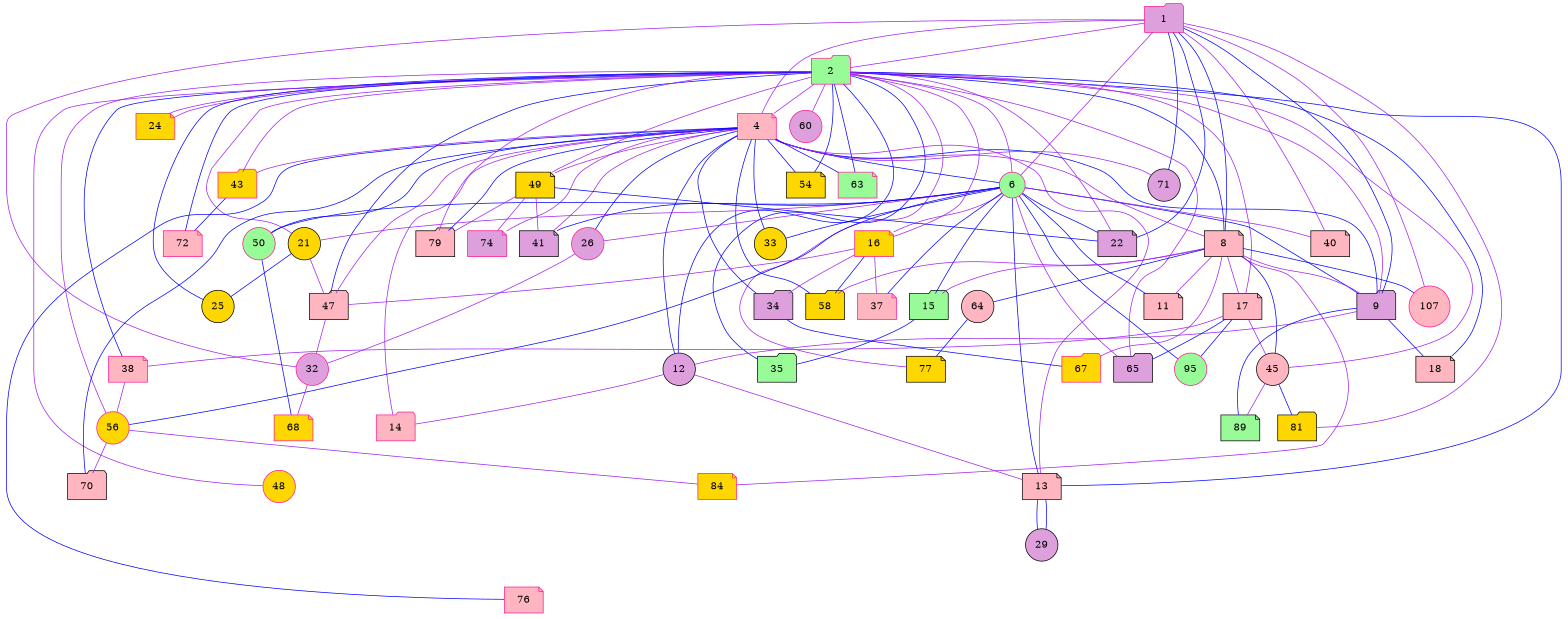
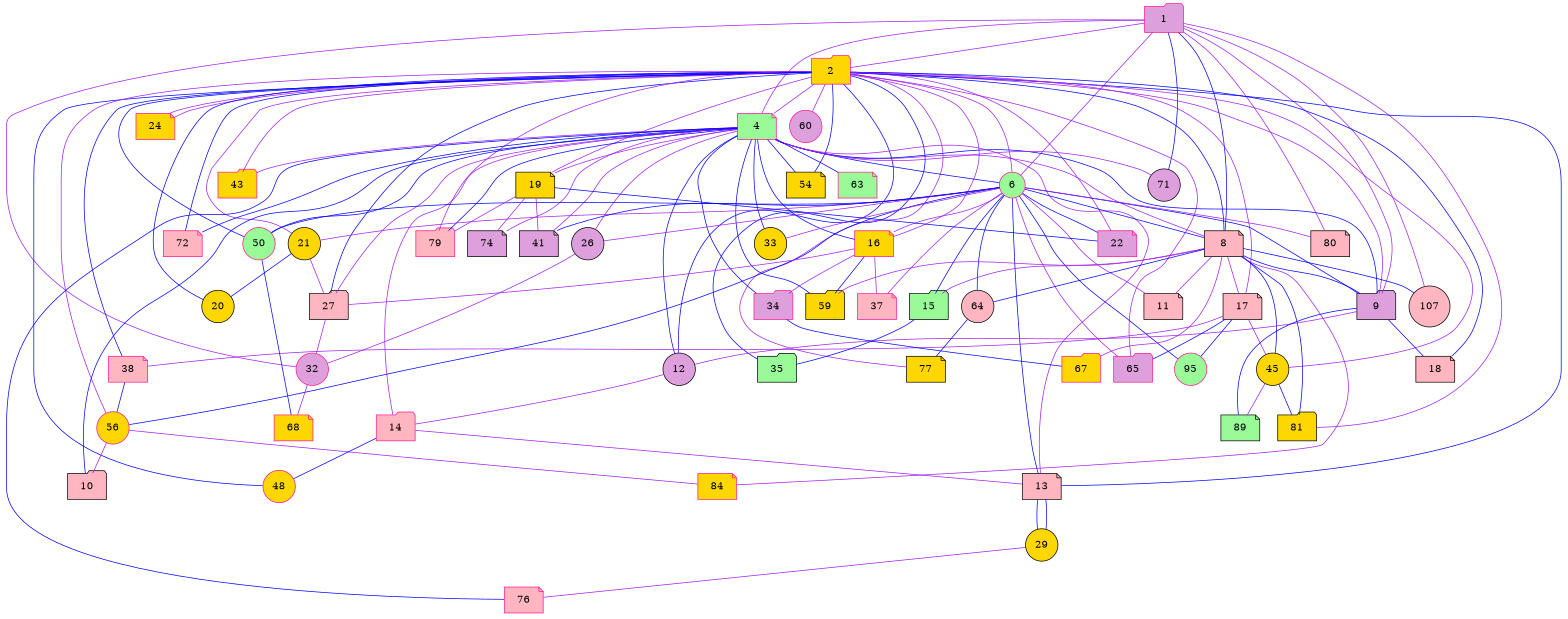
node "2": fillcolor palegreen -> gold
edge "2" -- "48": color purple -> blue
node "4": fillcolor lightpink -> palegreen
edge "2" -- "63": now "2" -- "50"
edge "1" -- "9": color blue -> purple
edge "1" -- "22": removed
edge "4" -- "26": color blue -> purple
node "49": label "49" -> "19"
edge "4" -- "16": added
edge "6" -- "8": added
edge "6" -- "33": color blue -> purple
edge "43" -- "72": now "4" -- "72"
edge "6" -- "37": color blue -> purple
edge "6" -- "64": added
node "79": color black -> deeppink
node "74": color deeppink -> black
node "26": color deeppink -> black
node "22": color black -> deeppink
node "40": label "40" -> "80"
edge "6" -- "11": color blue -> purple
edge "8" -- "9": color purple -> blue
node "25": label "25" -> "20"
node "47": label "47" -> "27"
node "34": color black -> deeppink
node "58": label "58" -> "59"
node "107": color deeppink -> black
edge "8" -- "81": added
node "65": color black -> deeppink
node "45": fillcolor lightpink -> gold
edge "38" -- "56": color purple -> blue
edge "12" -- "13": now "14" -- "13"
edge "14" -- "48": added
node "70": label "70" -> "10"
node "29": fillcolor plum -> gold
edge "29" -- "76": added
